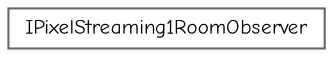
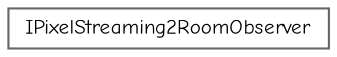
node "IPixelStreaming1RoomObserver": label "IPixelStreaming1RoomObserver" -> "IPixelStreaming2RoomObserver"
